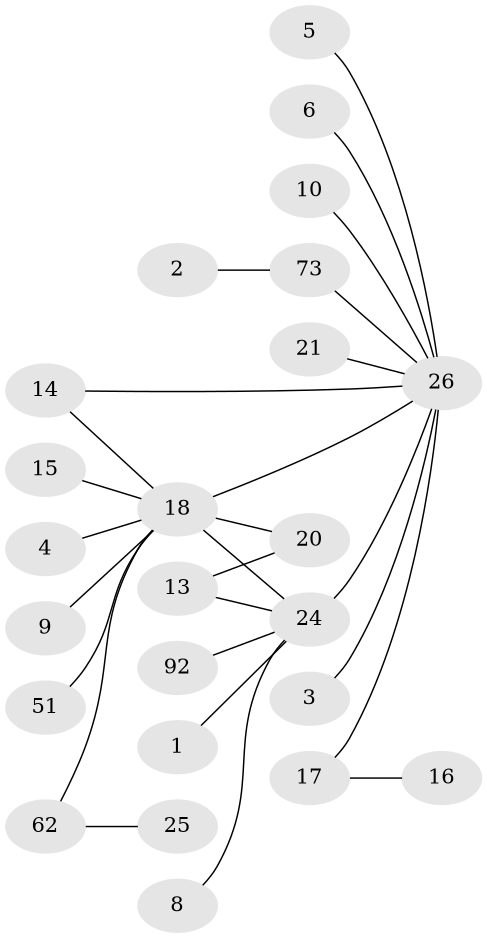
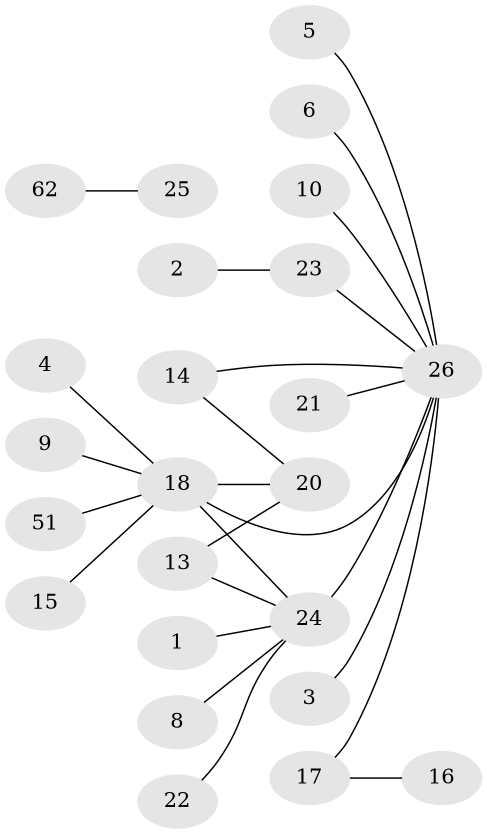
node "73": label "73" -> "23"
edge "14" -- "18": now "14" -- "20"
edge "18" -- "62": removed
node "92": label "92" -> "22"
